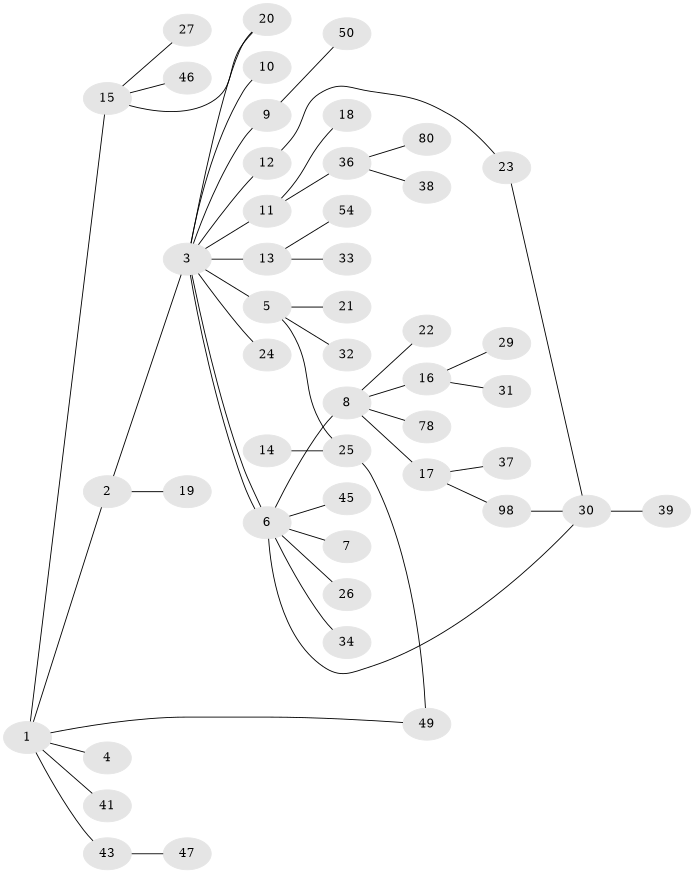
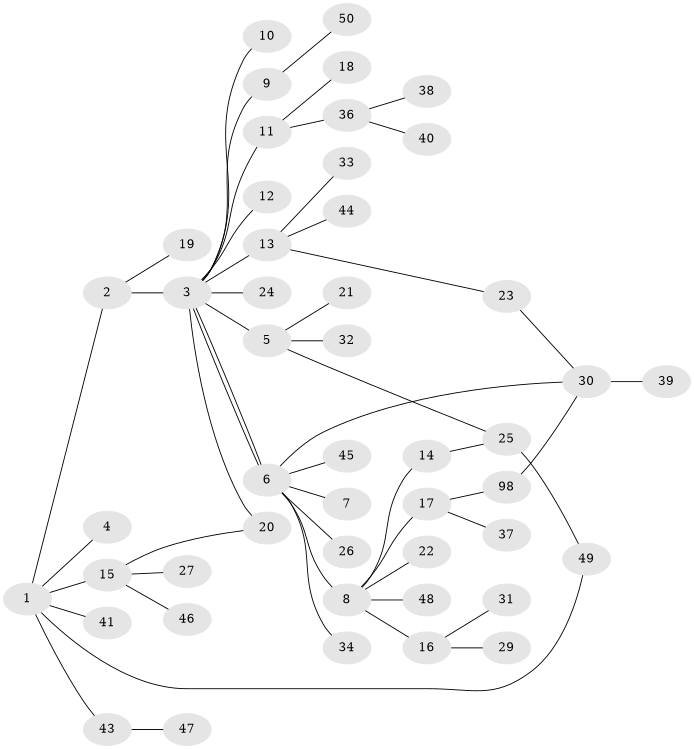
edge "12" -- "23": now "13" -- "23"
node "80": label "80" -> "40"
node "54": label "54" -> "44"
node "78": label "78" -> "48"
edge "14" -- "8": added
